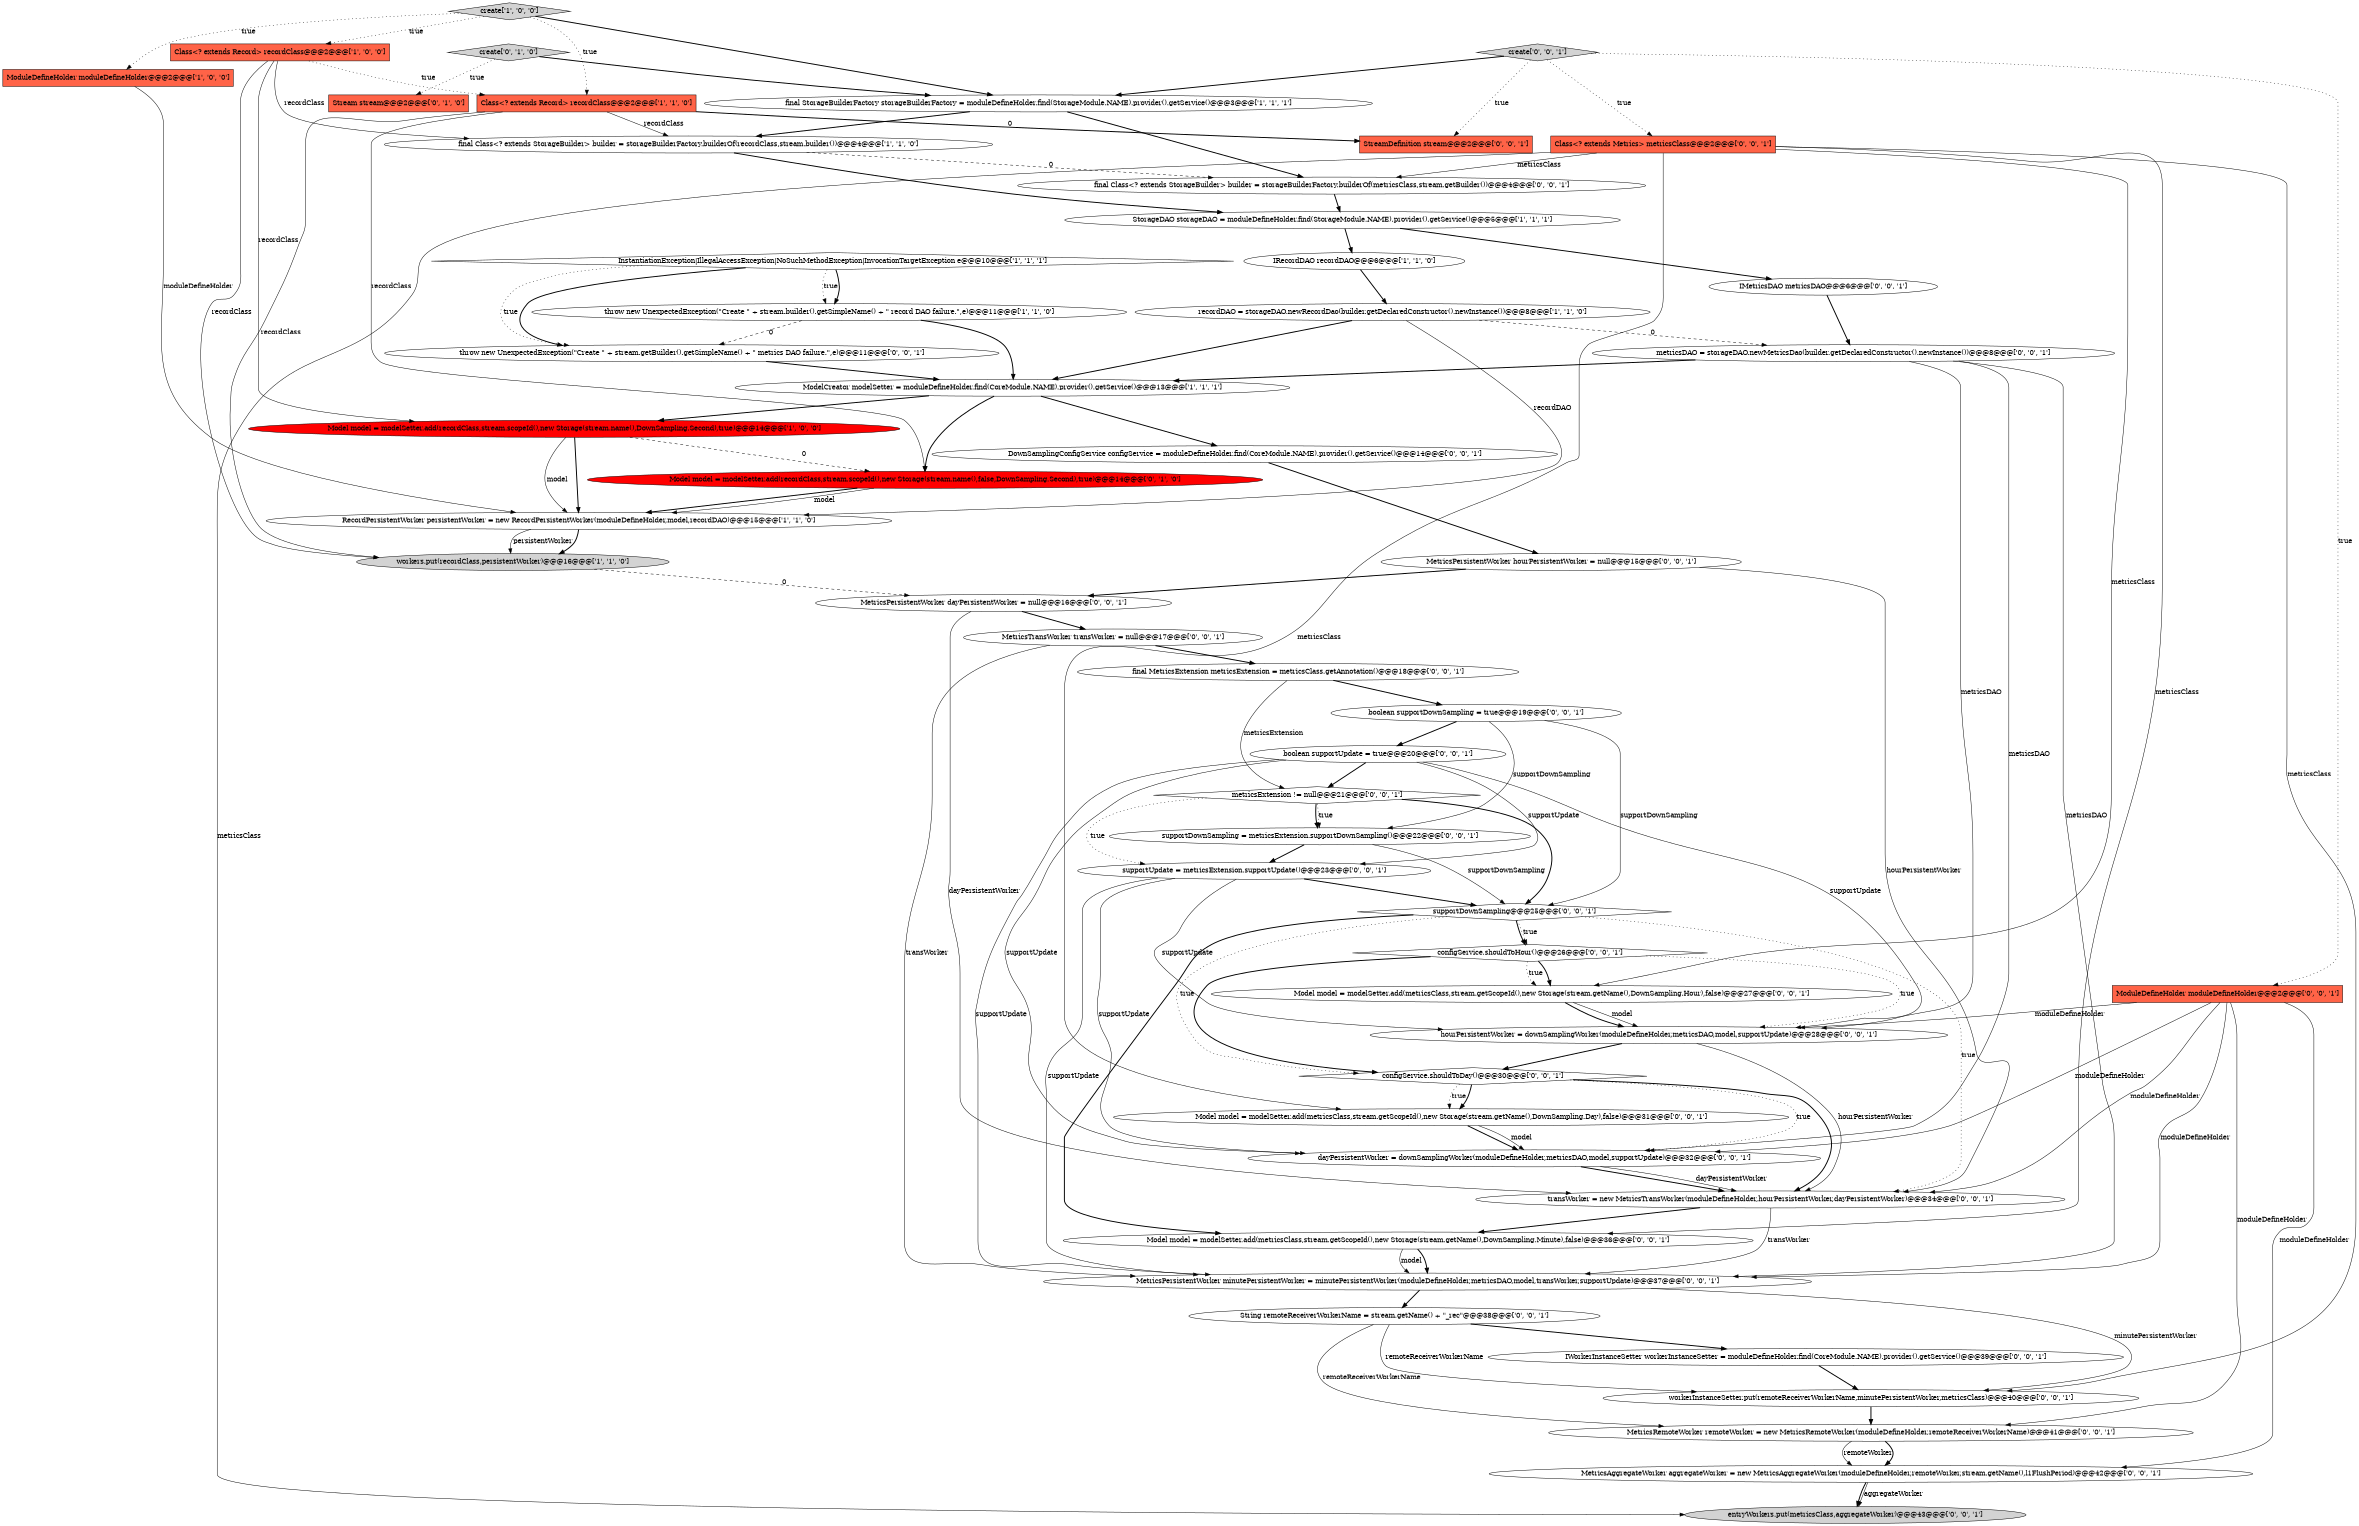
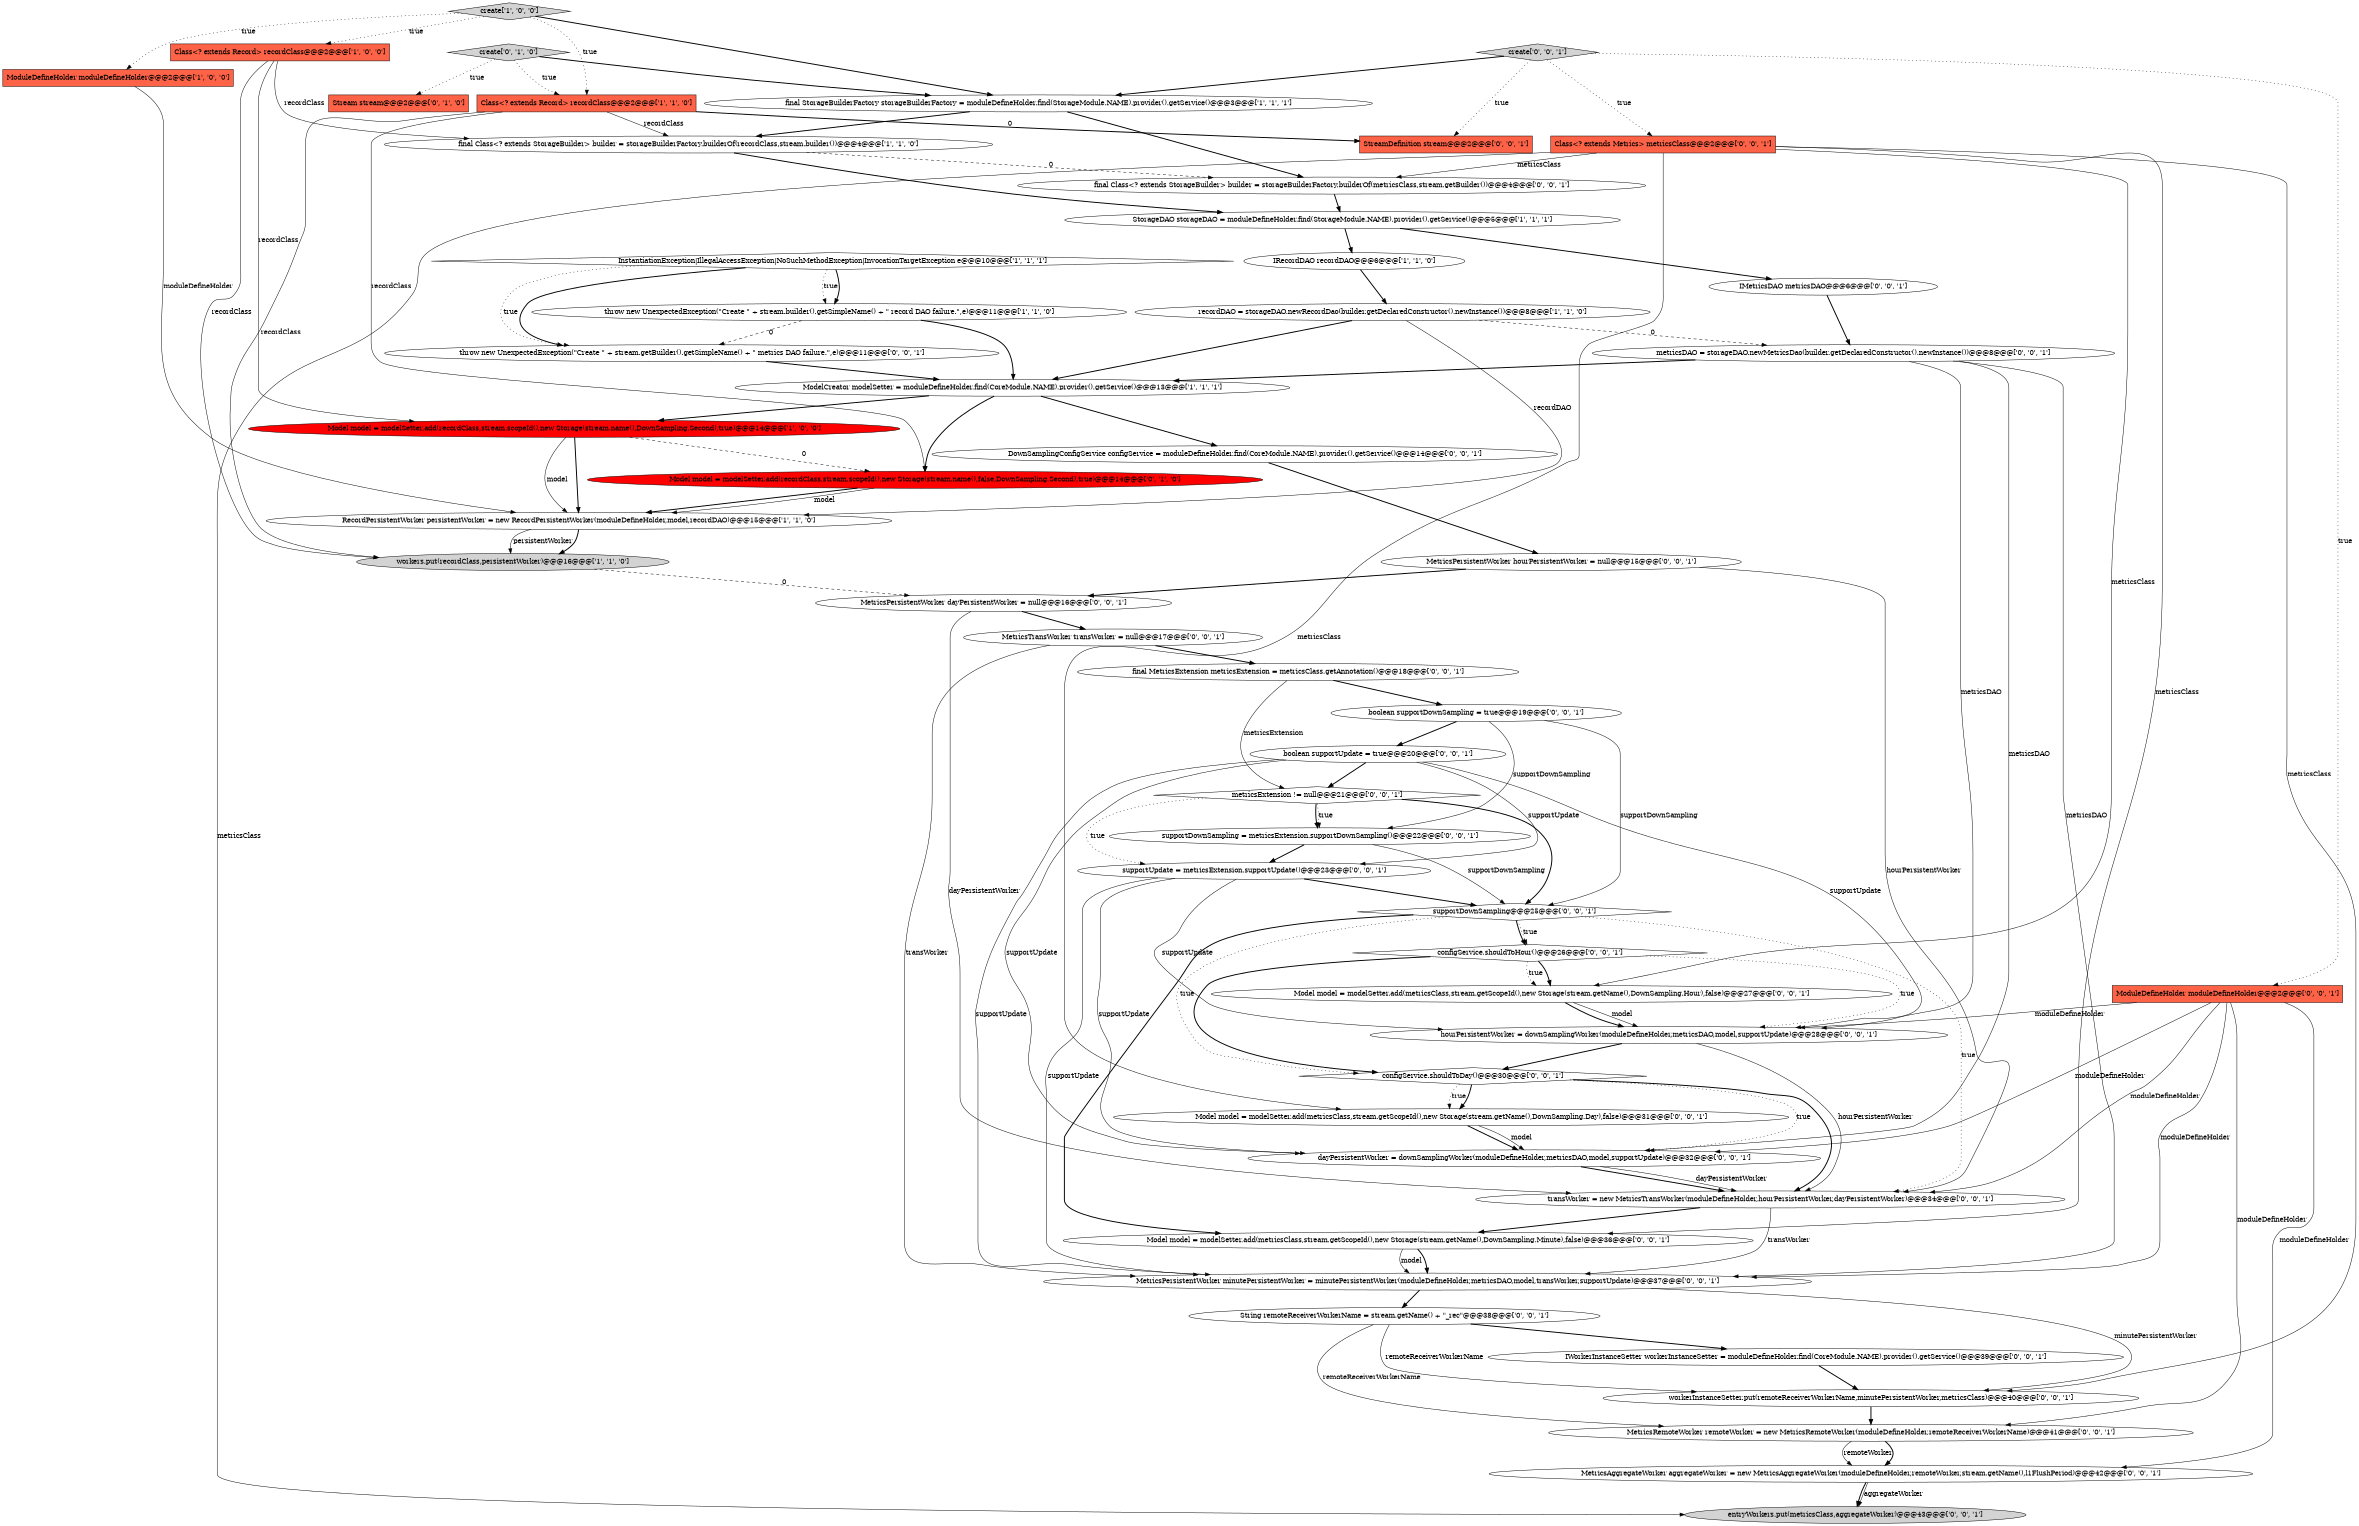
edge "Class<? extends Record> recordClass@@@2@@@['1', '0', '0']" -> "Class<? extends Record> recordClass@@@2@@@['1', '1', '0']": now "create['0', '1', '0']" -> "Class<? extends Record> recordClass@@@2@@@['1', '1', '0']"
